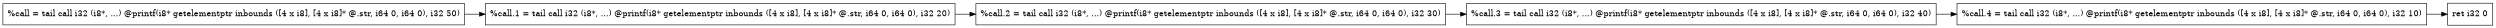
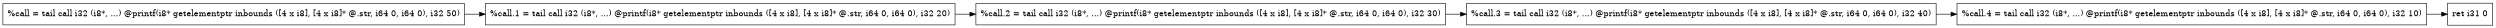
node "ret i32 0": label "ret i32 0" -> "ret i31 0"
